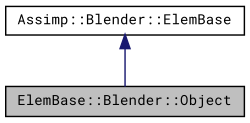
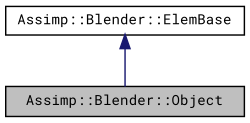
node "ElemBase::Blender::Object": label "ElemBase::Blender::Object" -> "Assimp::Blender::Object"
